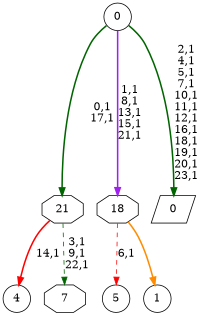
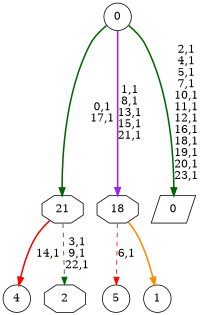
node "7": label "7" -> "2"
